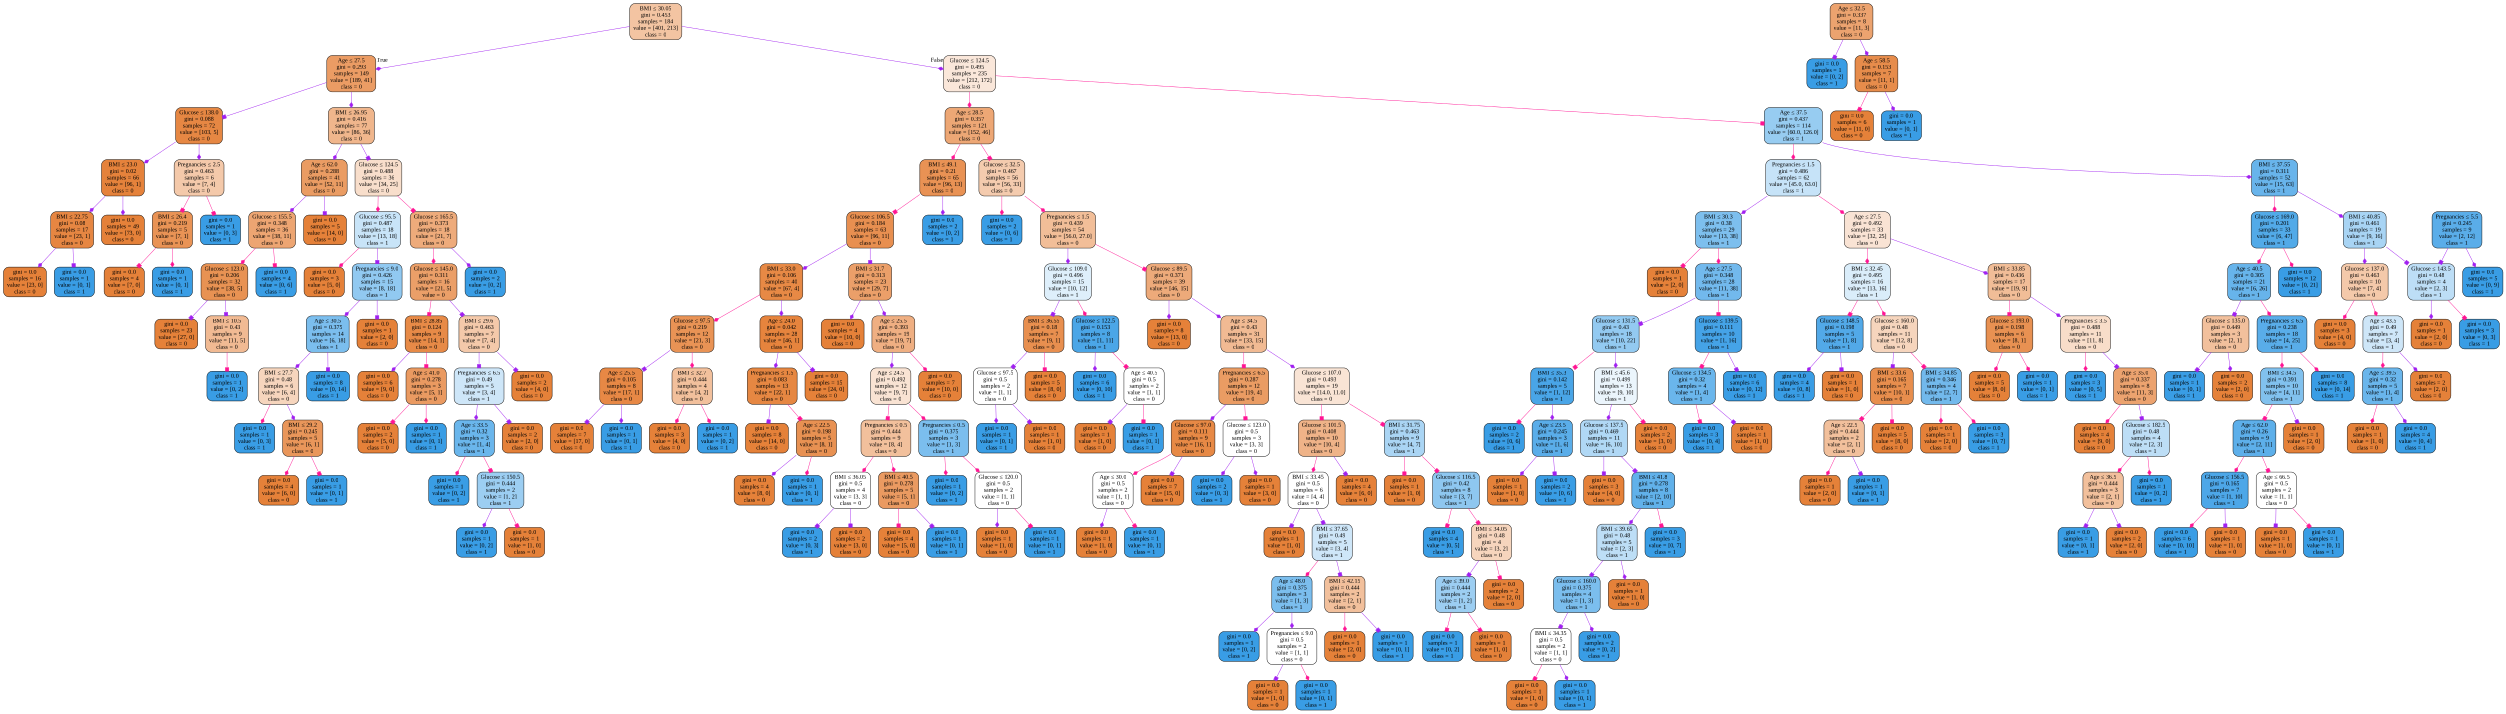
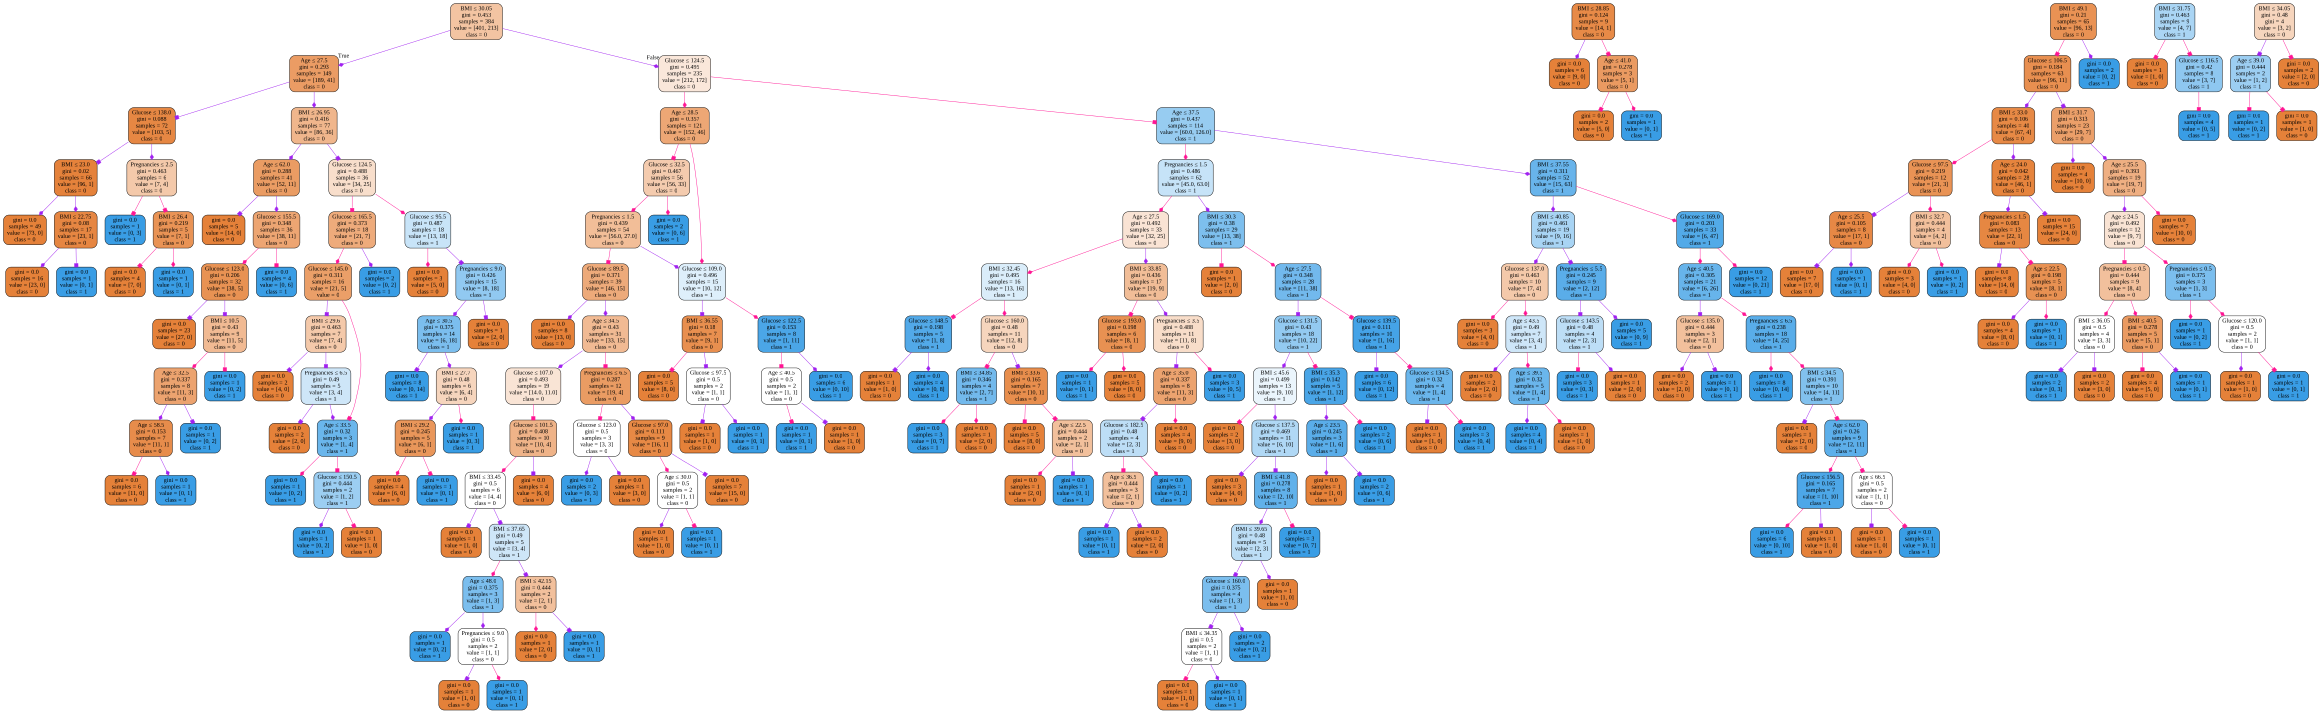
node "BMI ≤ 30.05": text "samples = 184" -> "samples = 384"
edge "Age ≤ 28.5" -> "BMI ≤ 49.1": now "Age ≤ 28.5" -> "Glucose ≤ 109.0"
edge "Glucose ≤ 138.0" -> "BMI ≤ 23.0": arrowhead diamond -> box
edge "BMI ≤ 40.85" -> "Glucose ≤ 143.5": now "BMI ≤ 40.85" -> "Pregnancies ≤ 5.5"
edge "Glucose ≤ 145.0" -> "BMI ≤ 28.85": now "Glucose ≤ 145.0" -> "Age ≤ 33.5"
node "Glucose ≤ 135.0": text "gini = 0.449" -> "gini = 0.444"
edge "BMI ≤ 10.5" -> "Age ≤ 32.5": added
edge "Glucose ≤ 107.0" -> "BMI ≤ 31.75": removed
edge "Glucose ≤ 182.5" -> "Age ≤ 36.5": arrowhead diamond -> box
edge "Glucose ≤ 116.5" -> "BMI ≤ 34.05": removed
